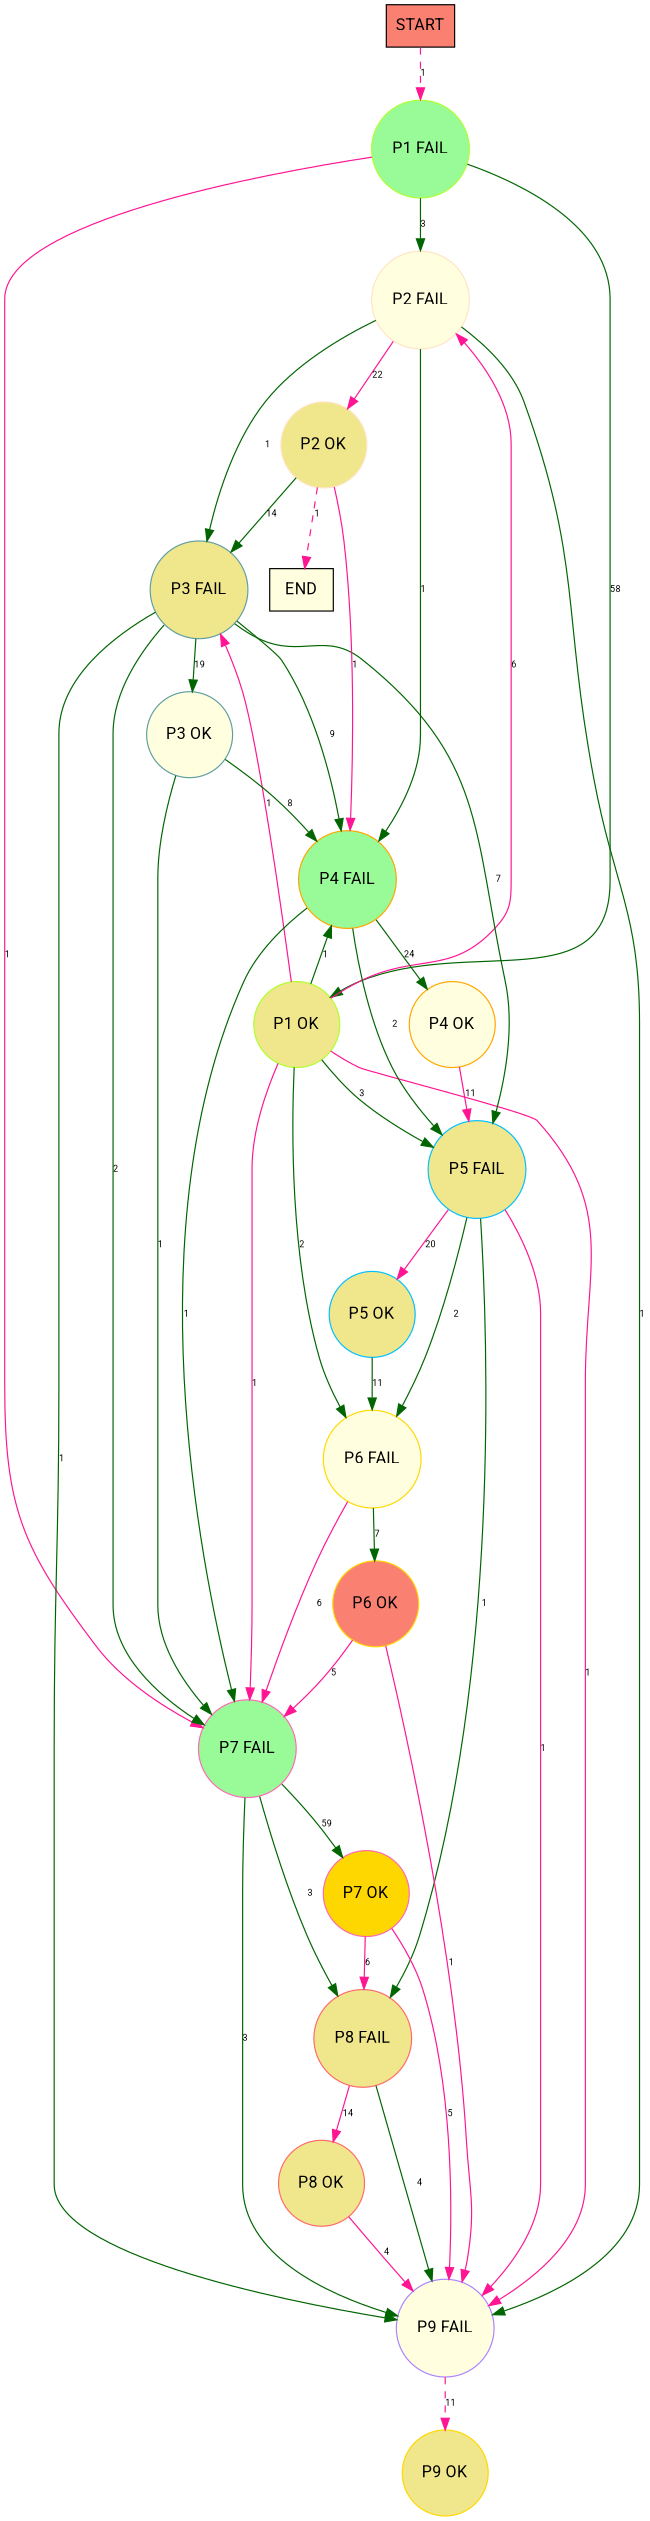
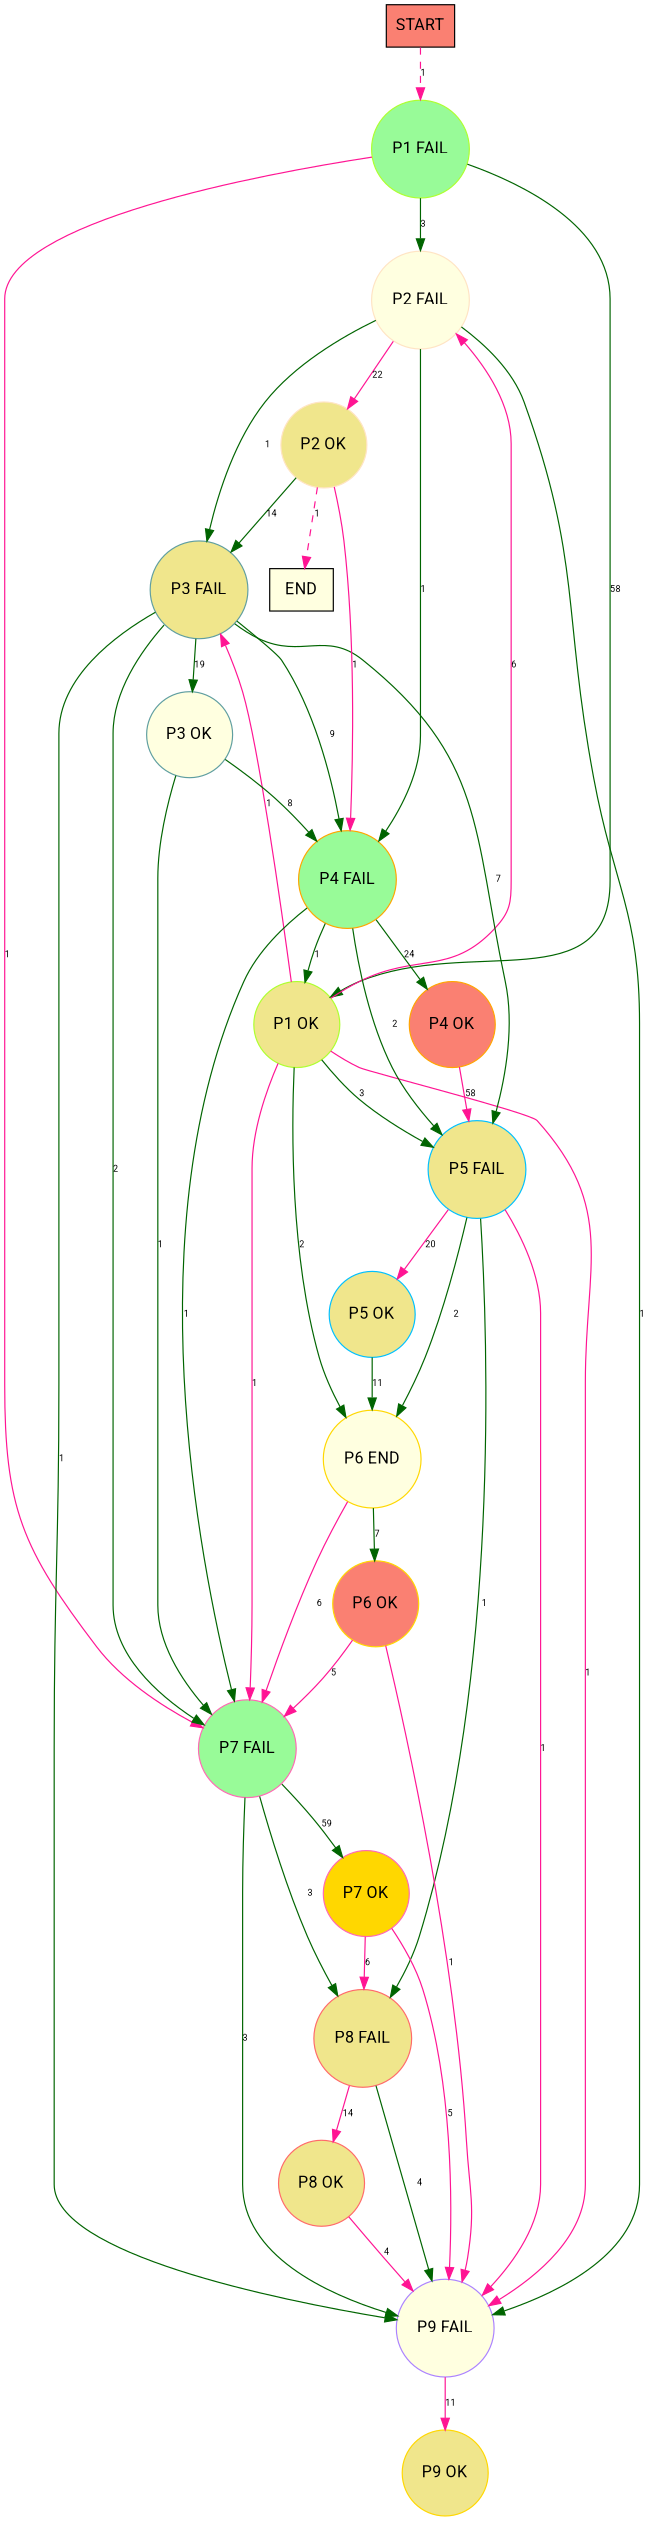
edge "P1 OK" -> "P4 FAIL": reversed
node "P4 OK": fillcolor lightyellow -> salmon
edge "P4 OK" -> "P5 FAIL": label "11" -> "58"
node "P6 FAIL": label "P6 FAIL" -> "P6 END"
edge "P9 FAIL" -> "P9 OK": style dashed -> solid
